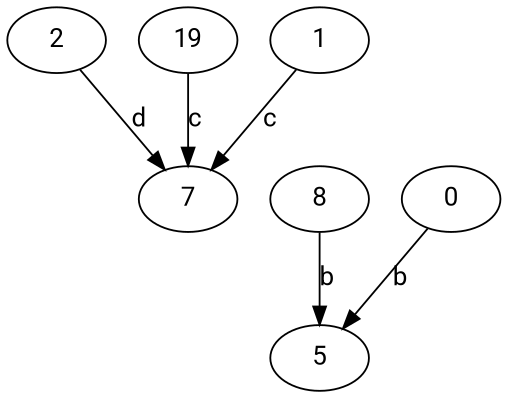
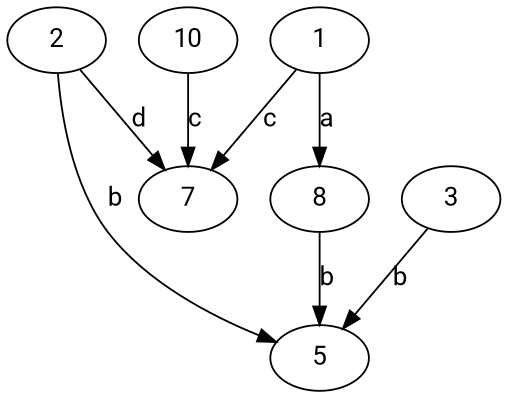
node "19": label "19" -> "10"
edge "1" -> "8": added, label "a"
node "0": label "0" -> "3"
edge "2" -> "5": added, label "b"
